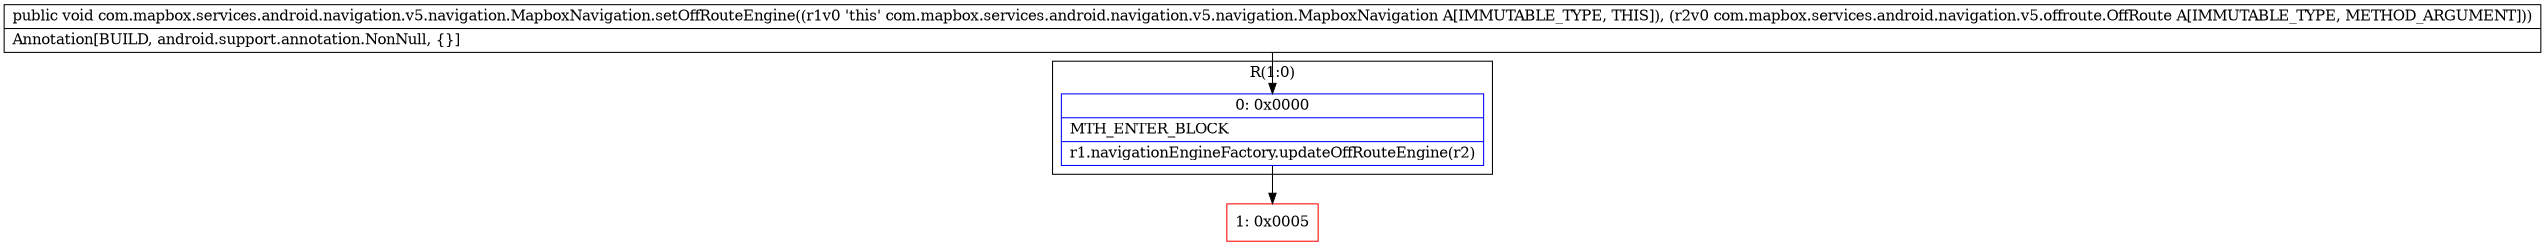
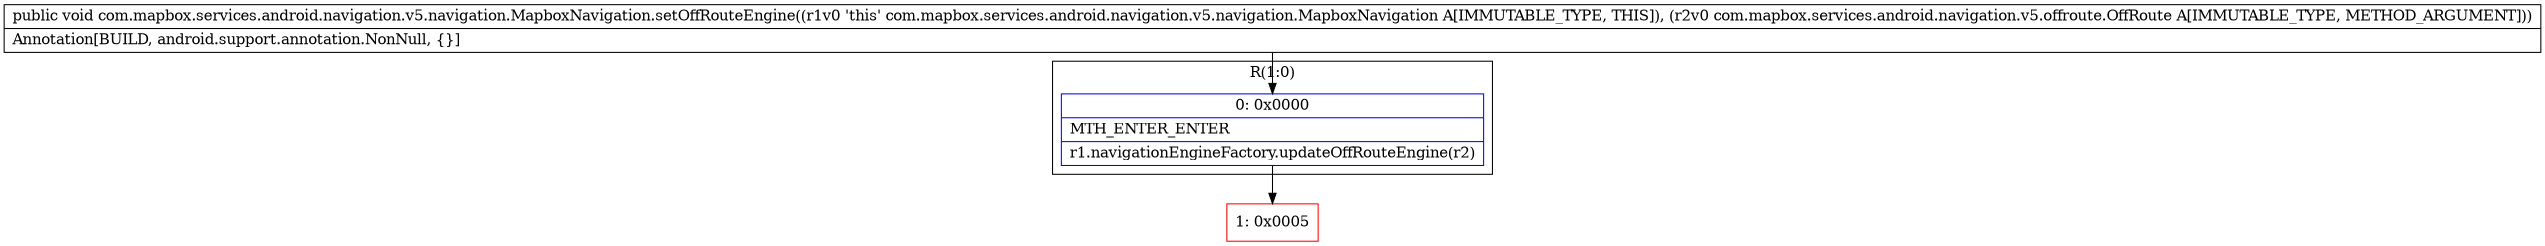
node "0: 0x0000": text "MTH_ENTER_BLOCK" -> "MTH_ENTER_ENTER"
